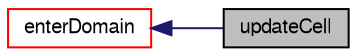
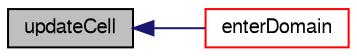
edge "updateCell" -> "enterDomain": reversed
